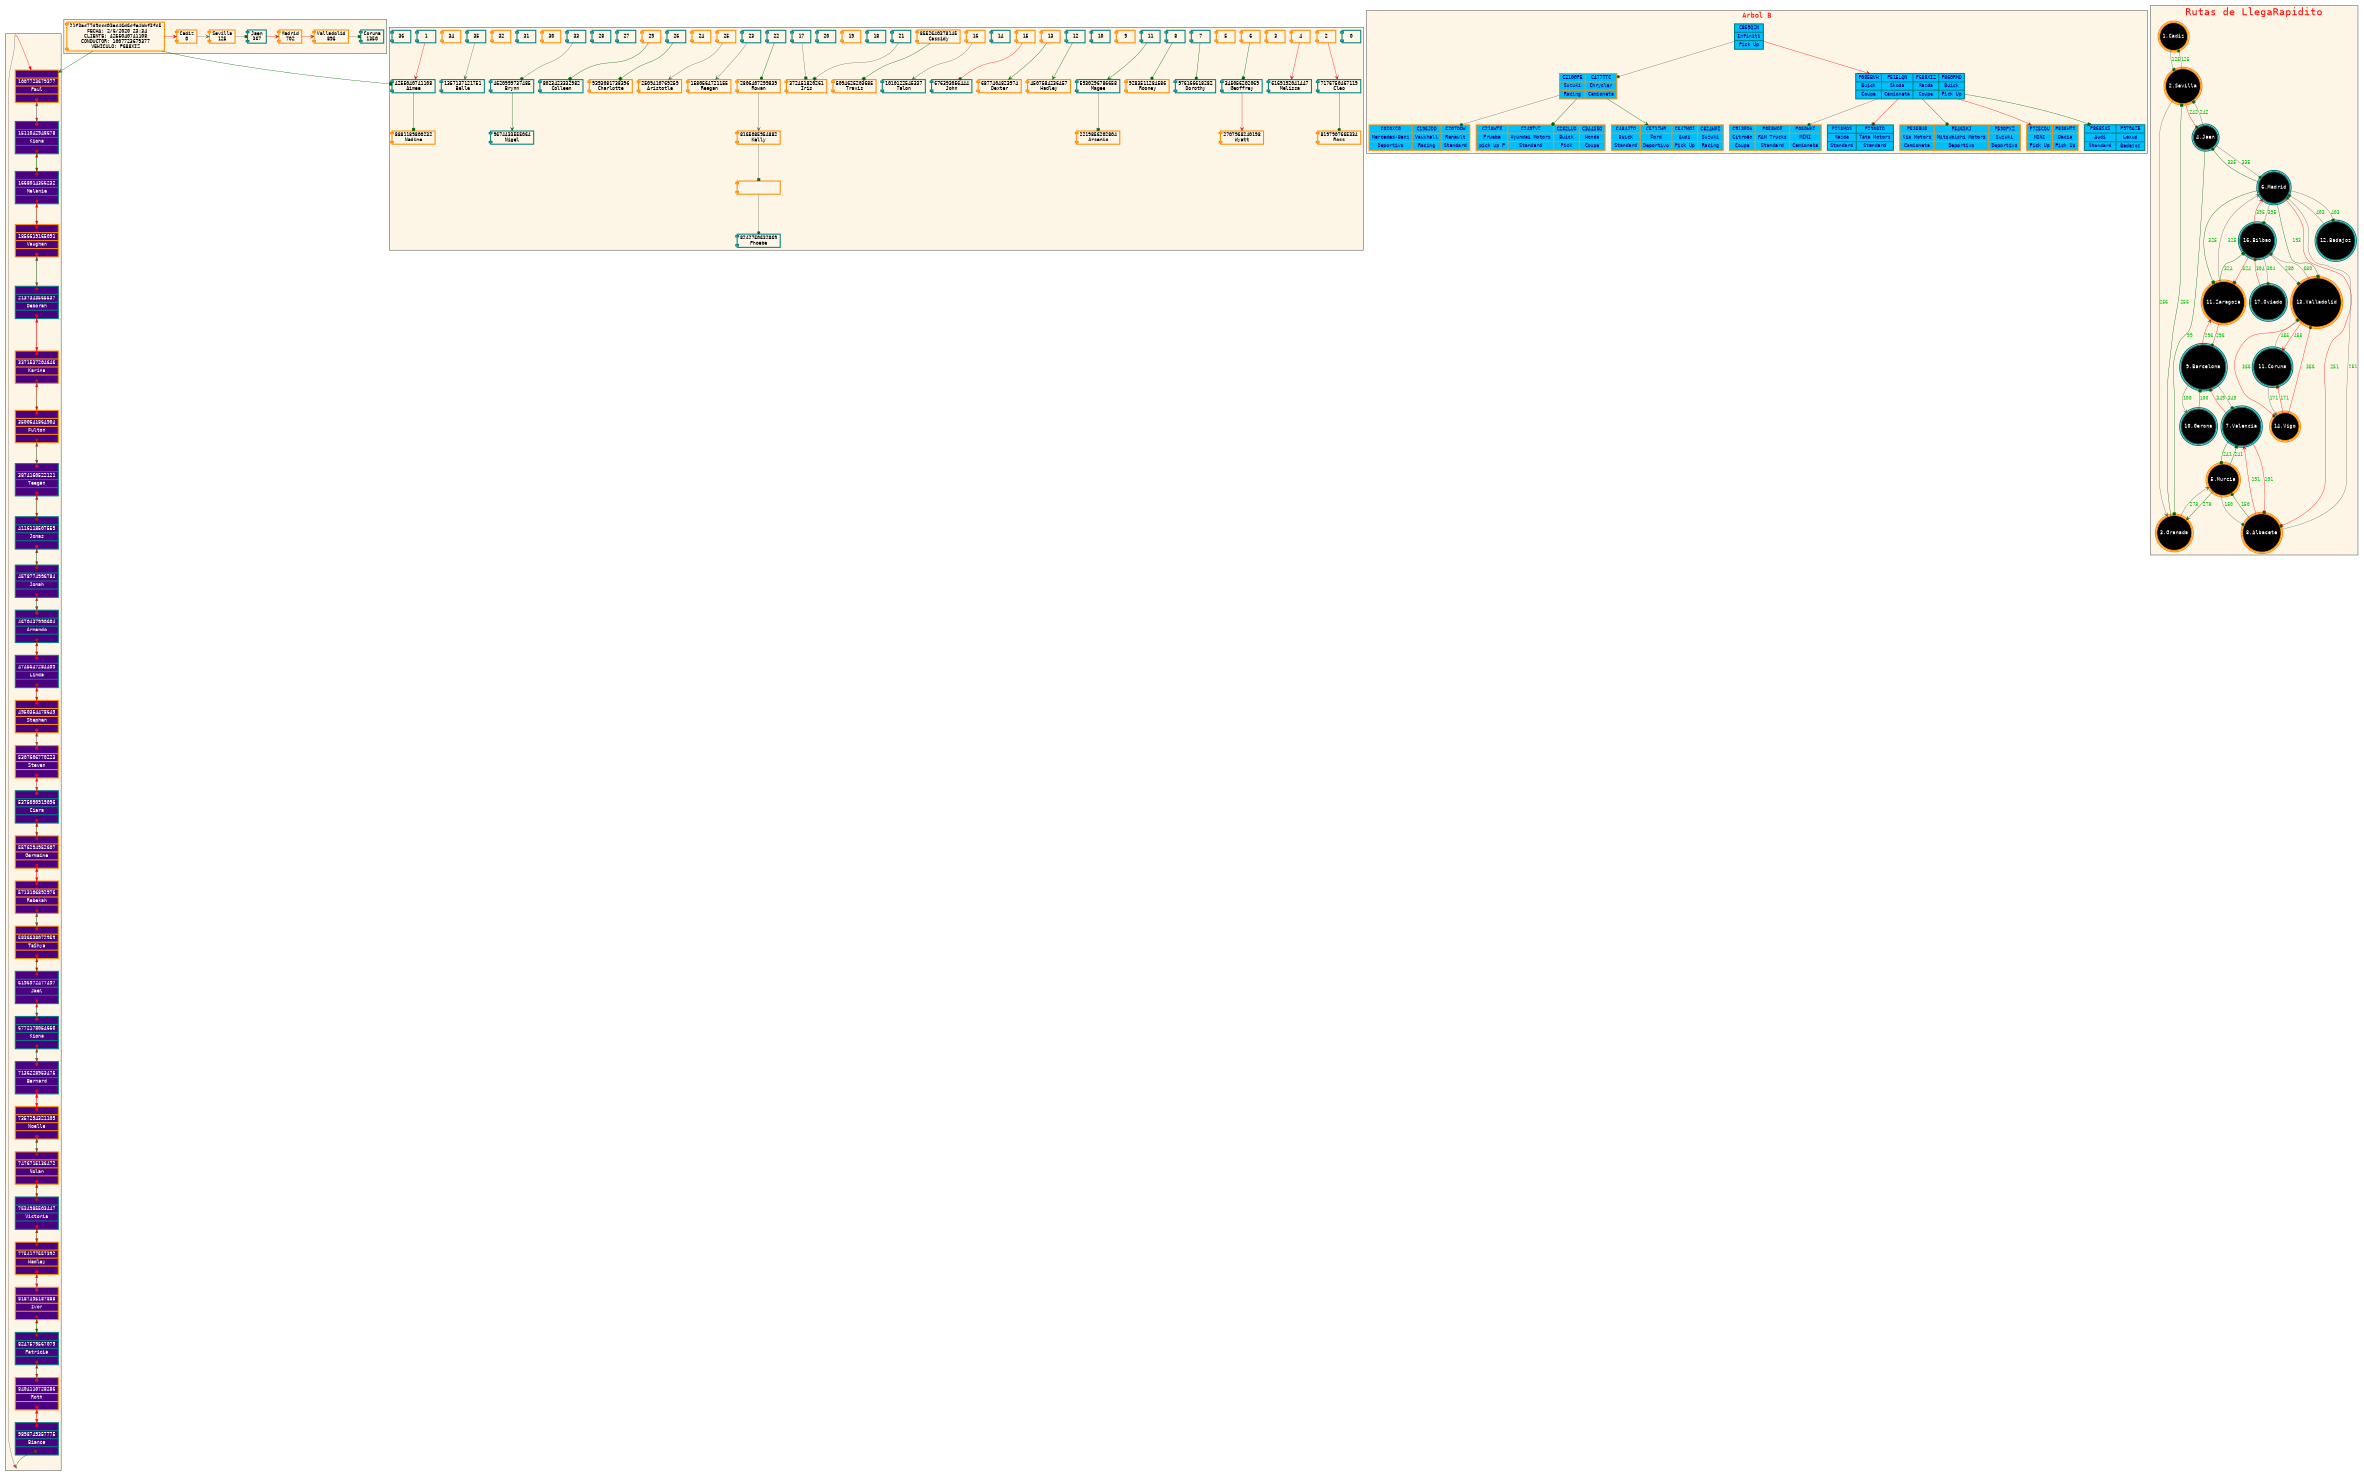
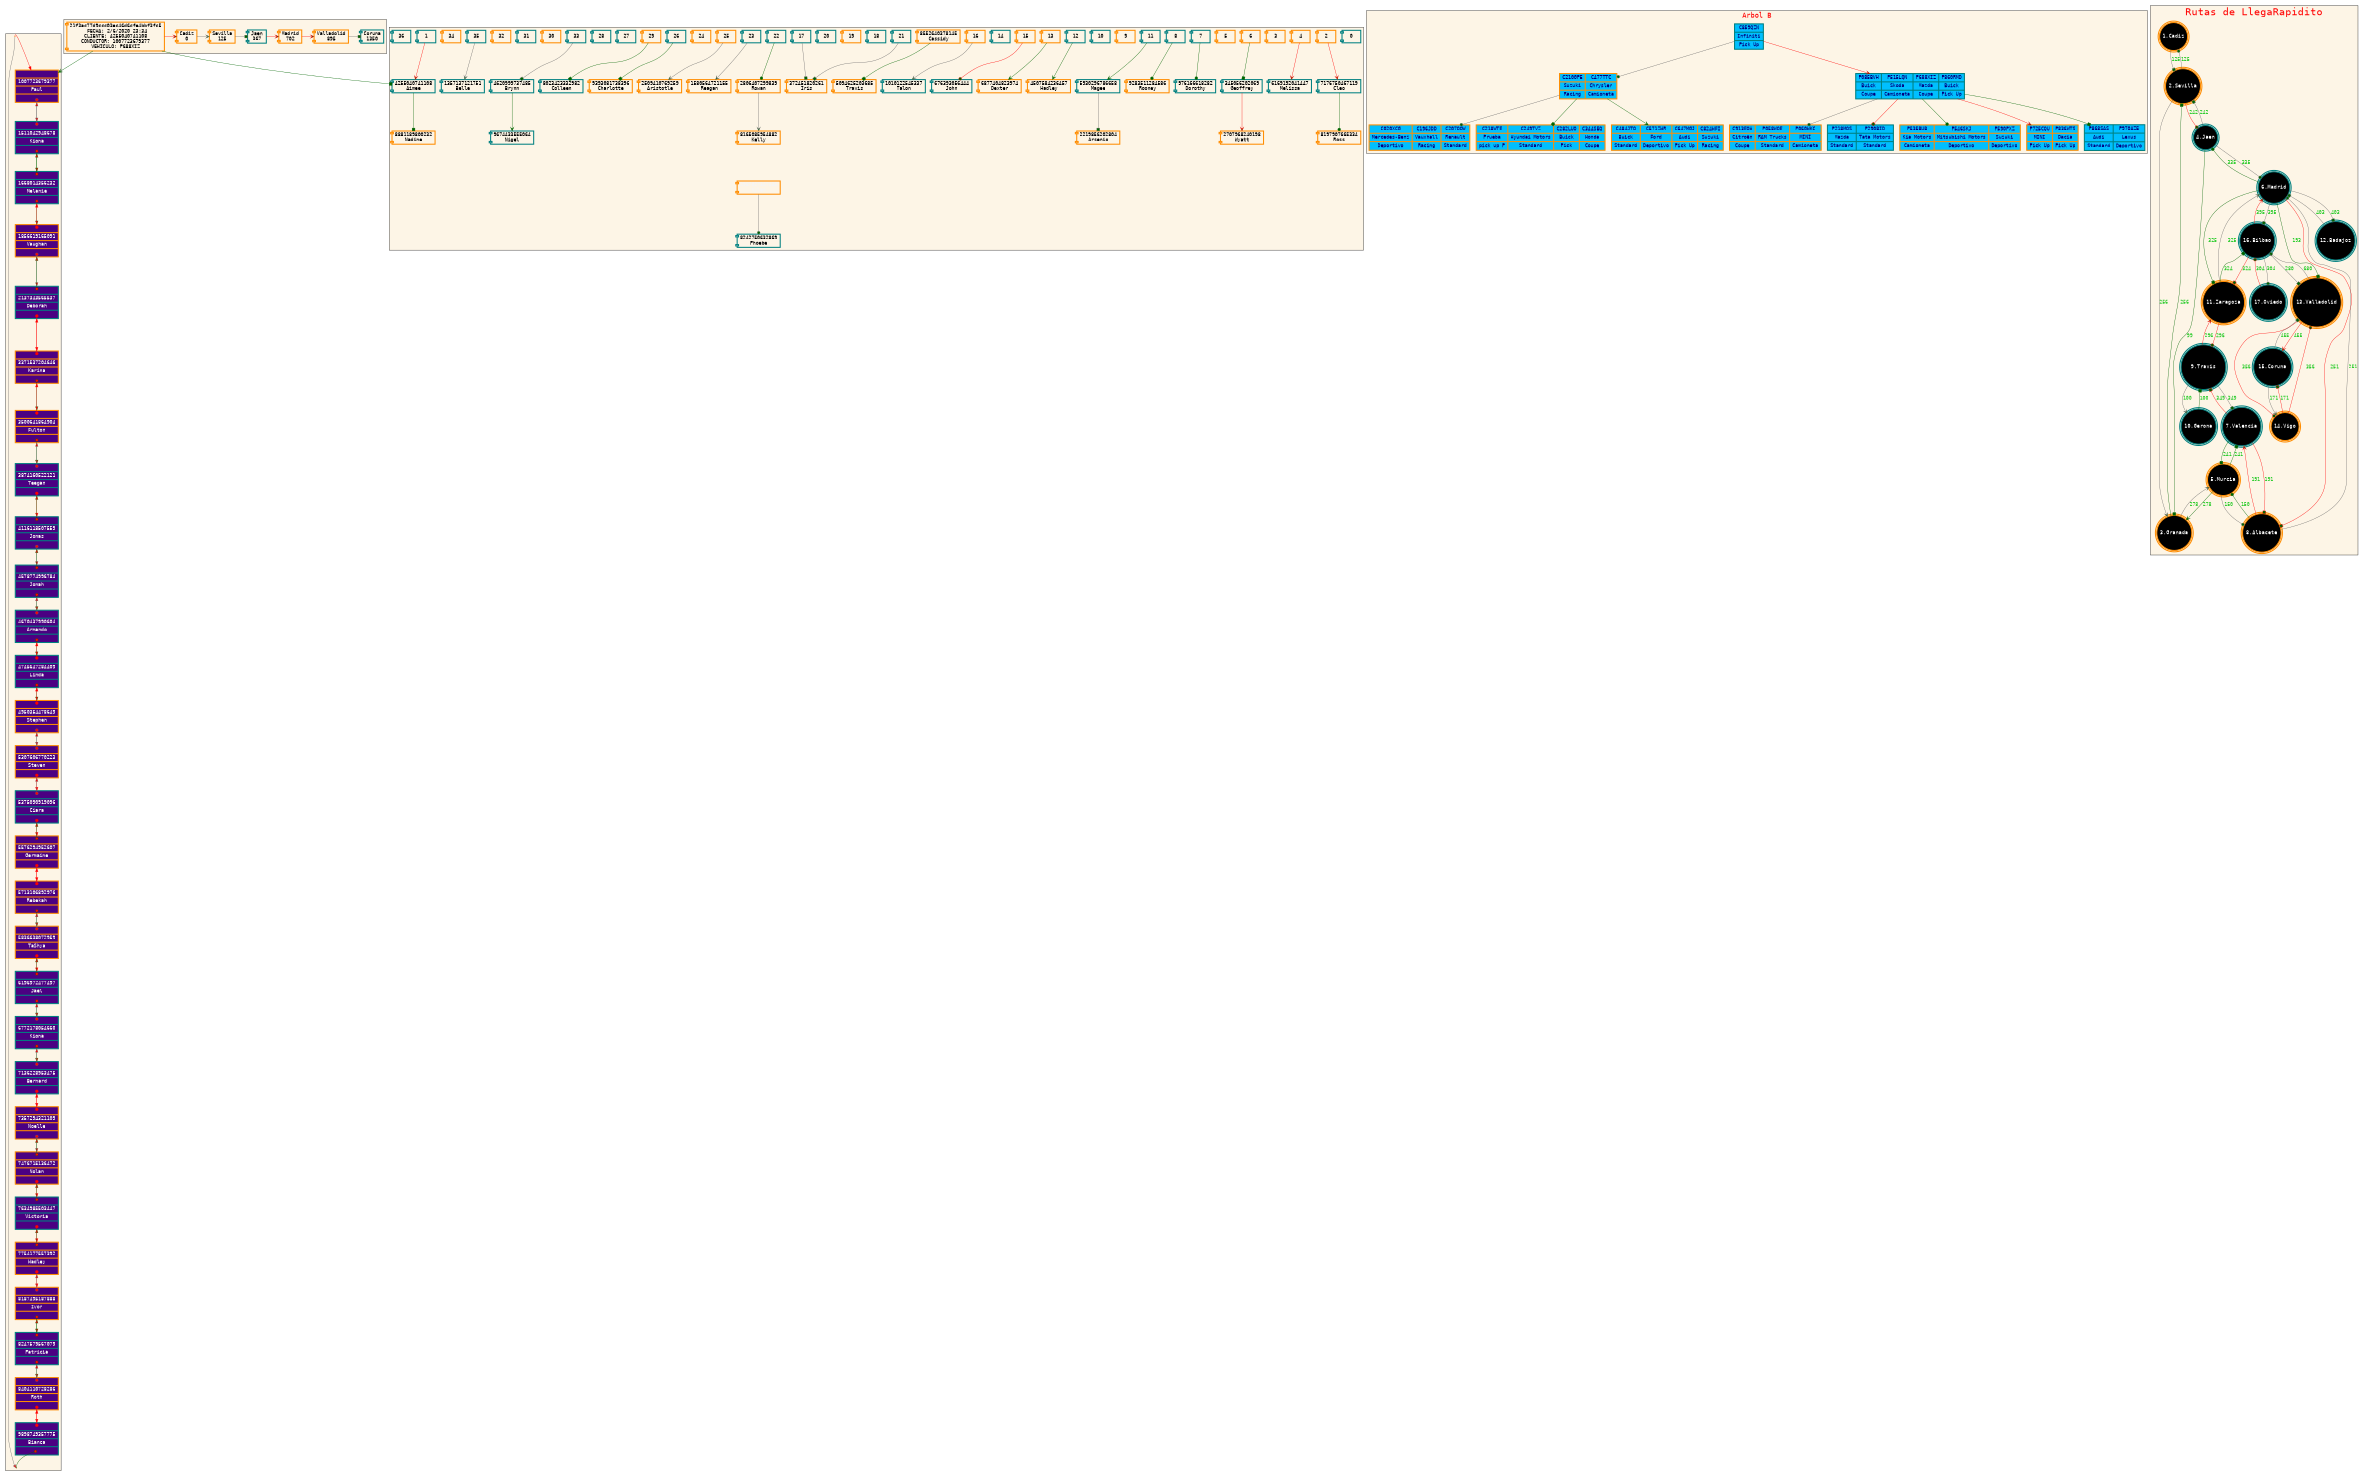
node "P868SAS": text "Badajoz" -> "Deportivo"
edge "8165085954882 Kelly" -> "2987027347435 Kylan": removed
node "9.Barcelona": label "9.Barcelona" -> "9.Travis"
node "11.Coruna": label "11.Coruna" -> "15.Coruna"
